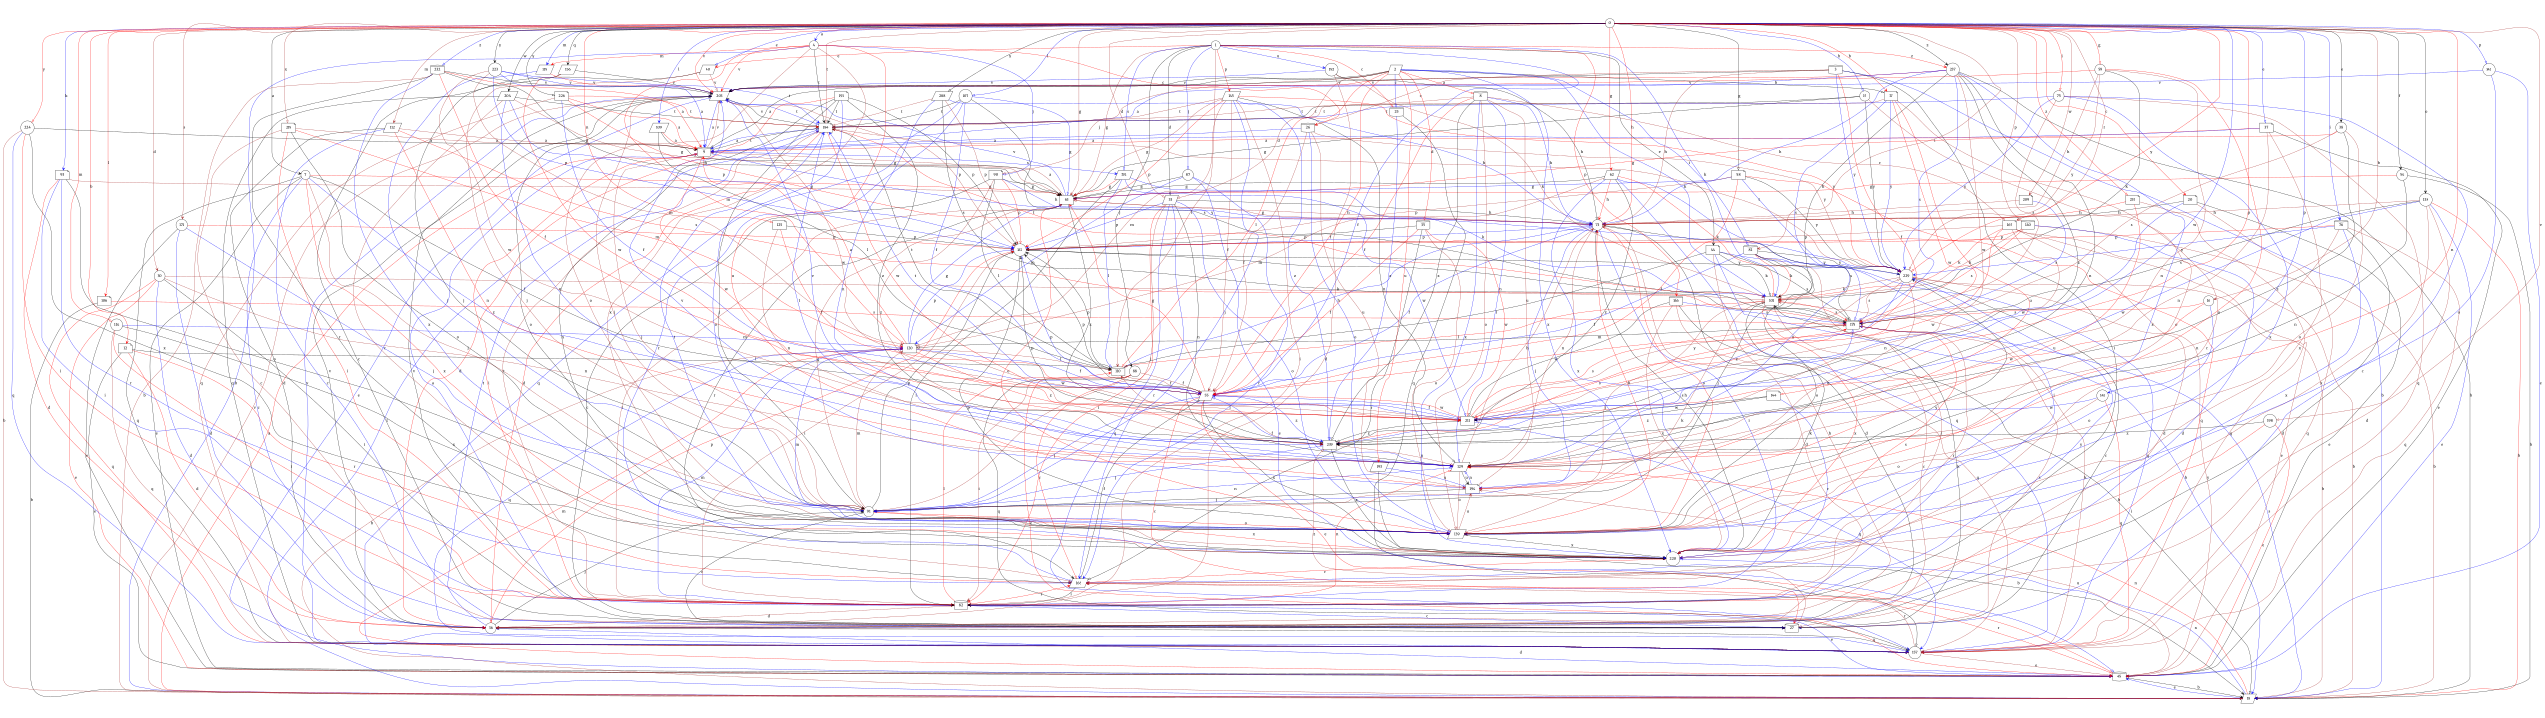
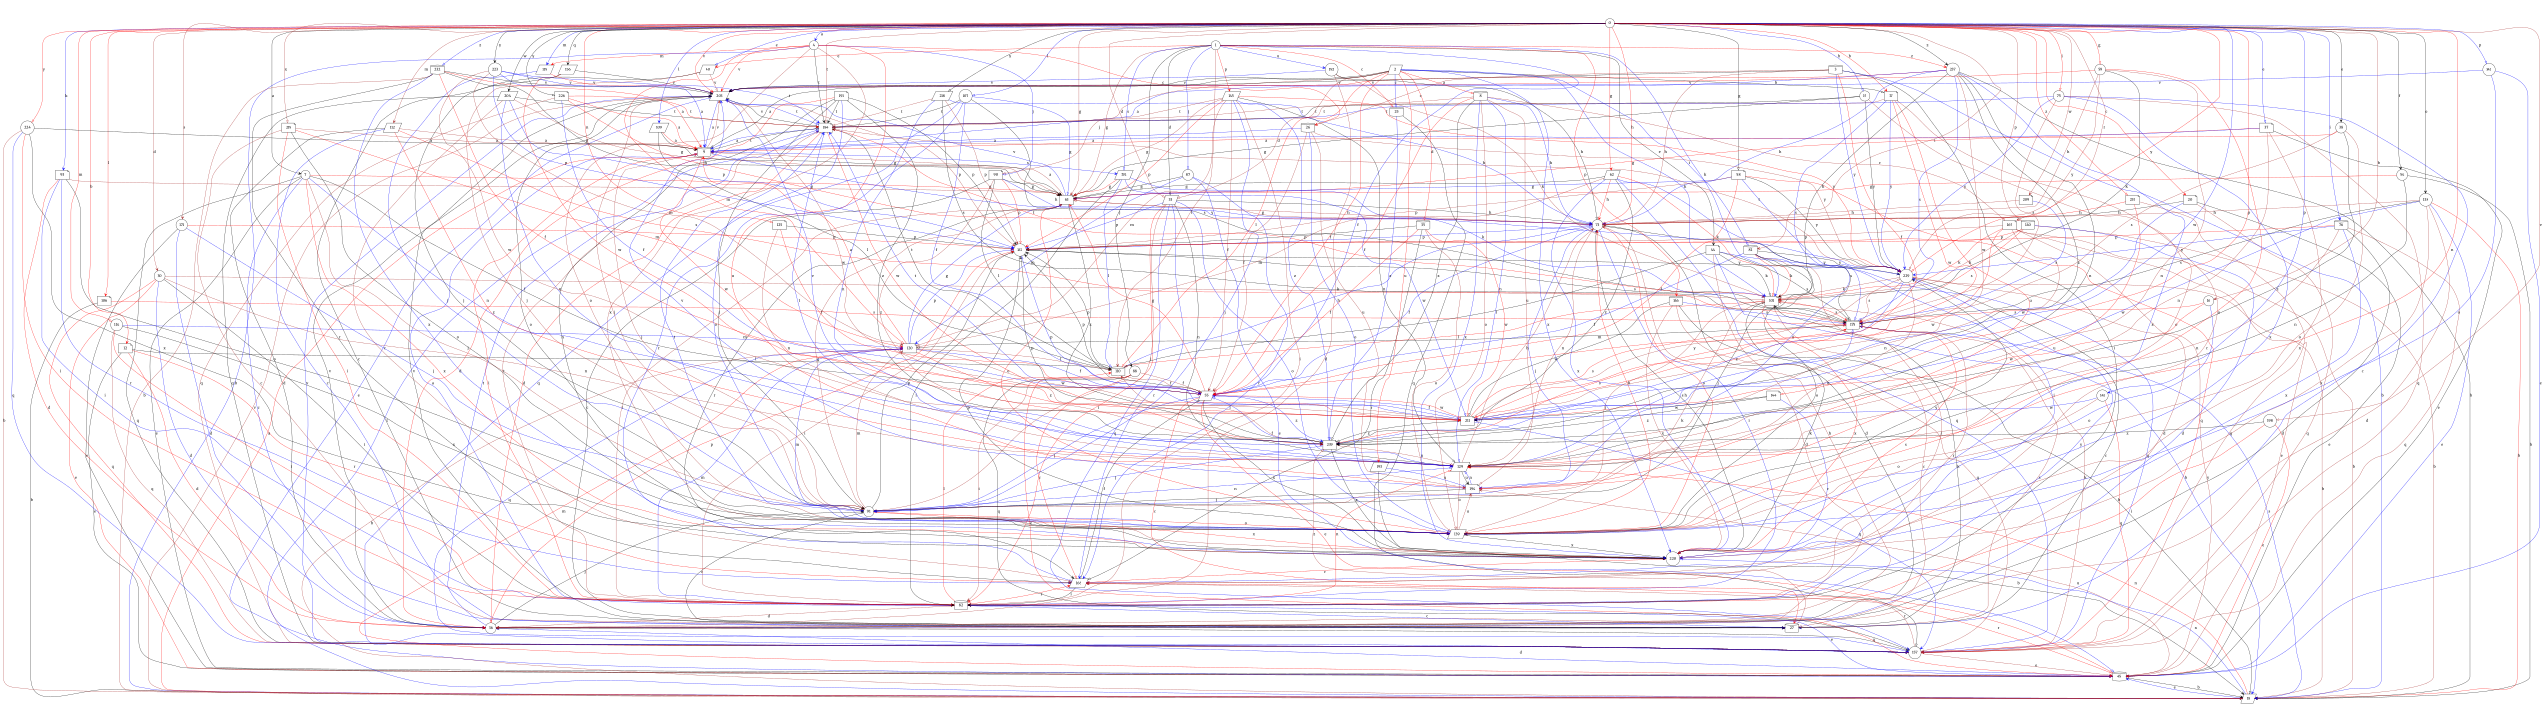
node "288": label "288" -> "218"
